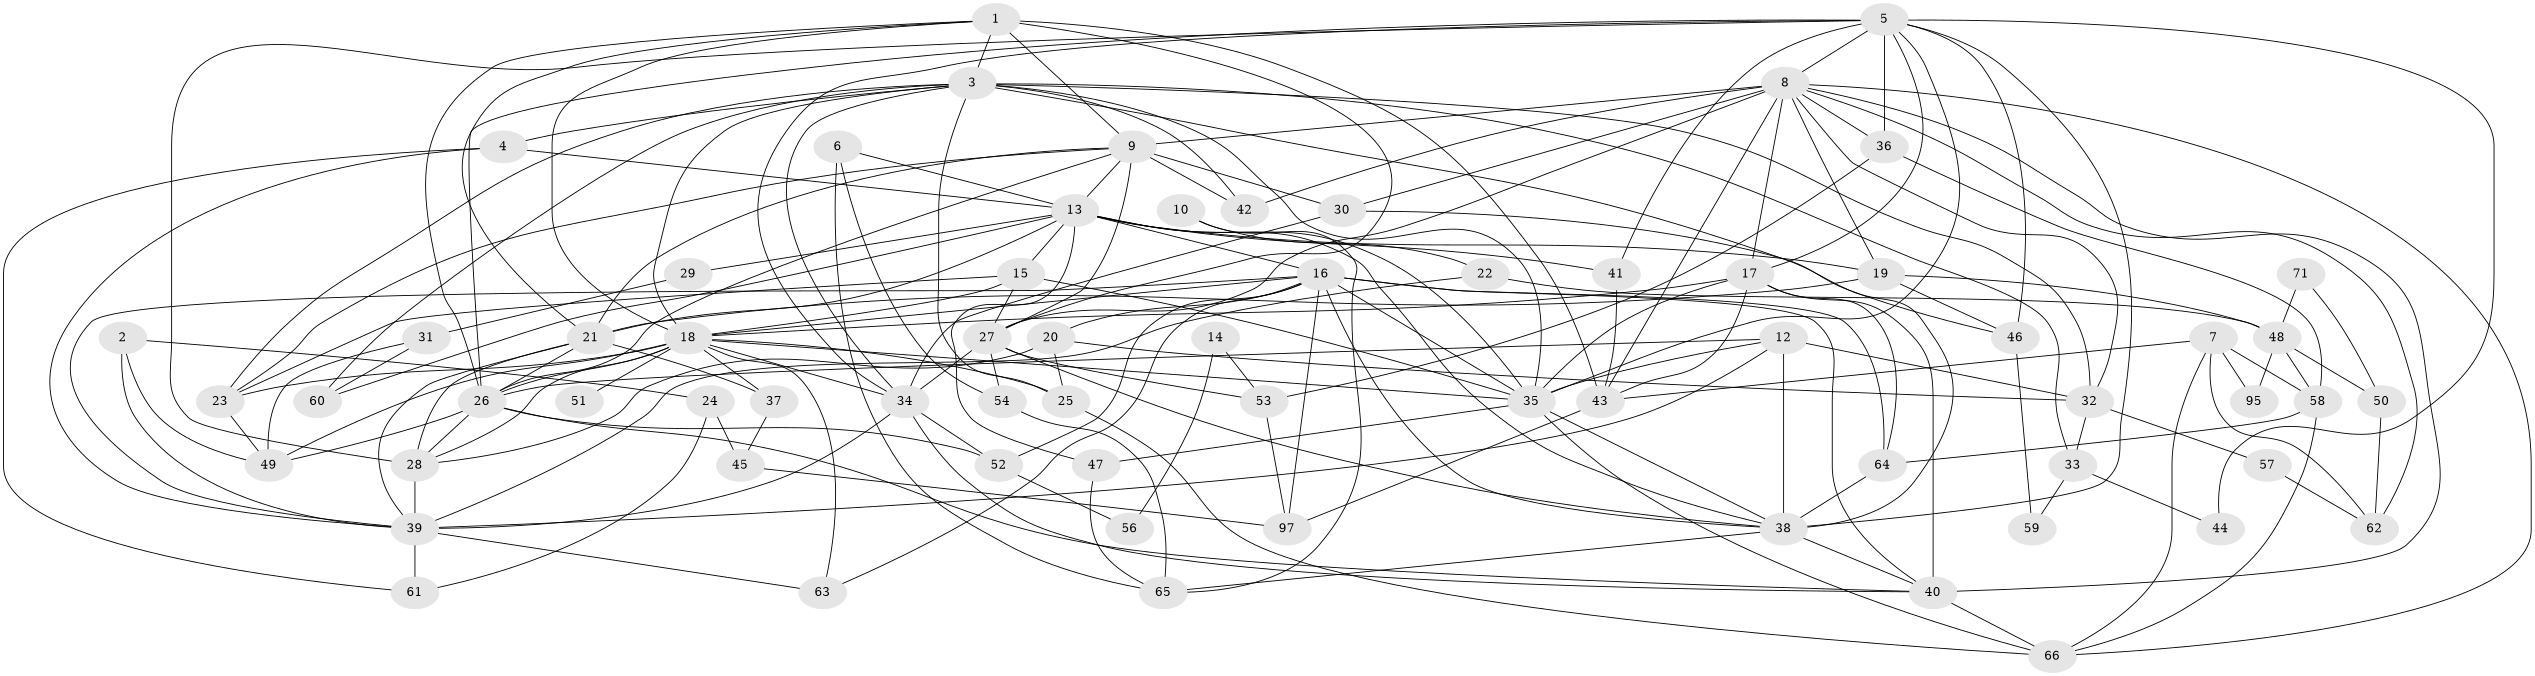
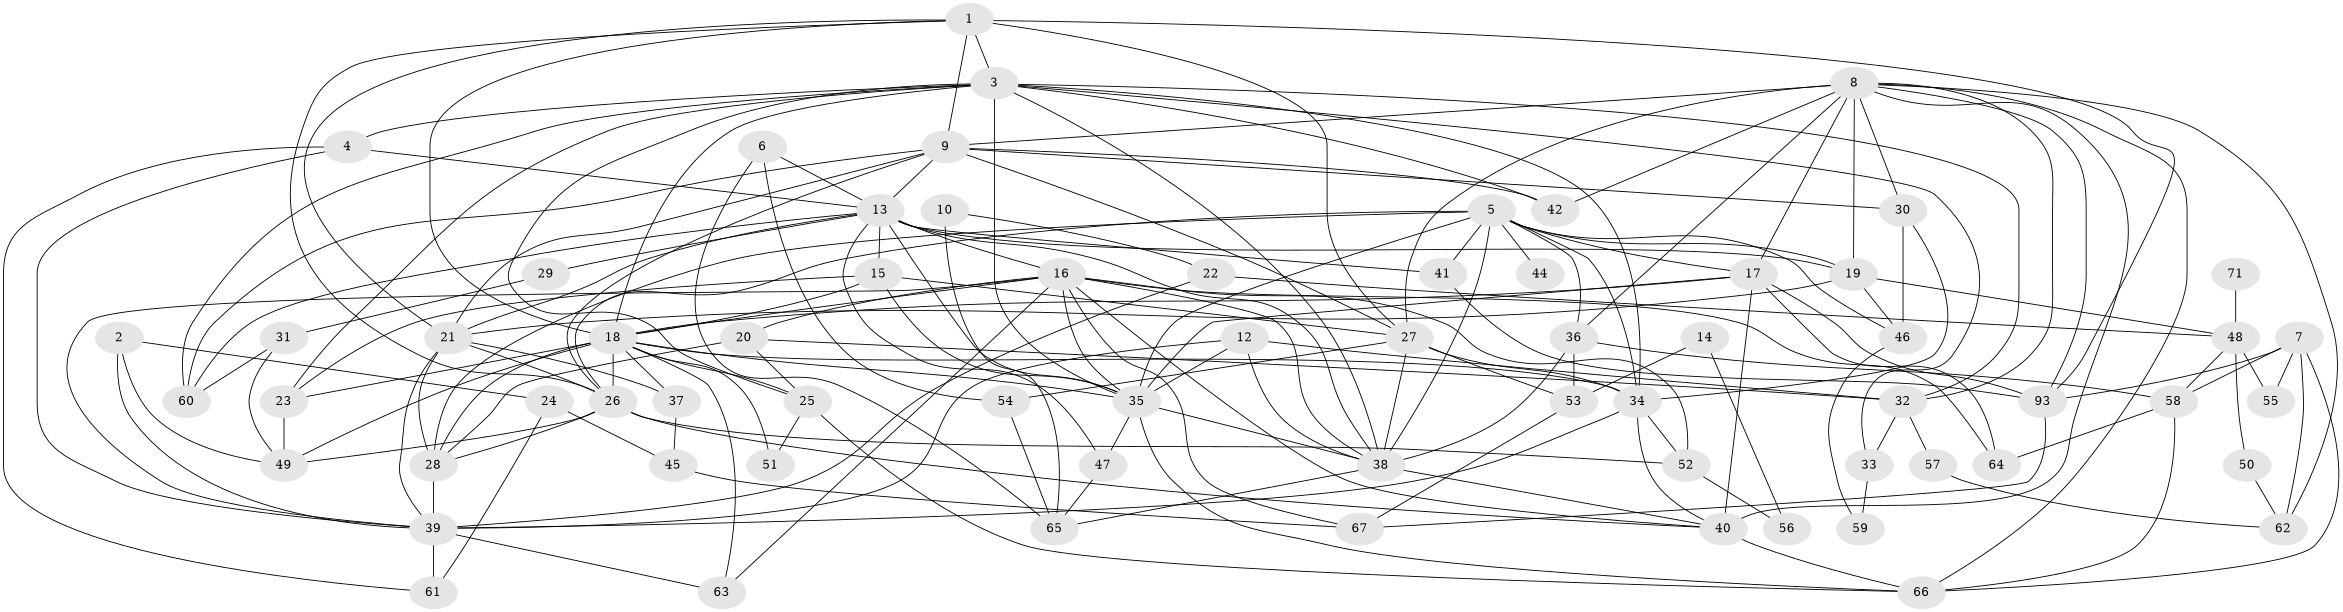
edge "5" -- "8": now "5" -- "19"
edge "9" -- "23": now "9" -- "60"
edge "71" -- "50": removed
edge "12" -- "26": removed
node "43": label "43" -> "93"
node "95": label "95" -> "55"
edge "25" -- "51": added
edge "64" -- "38": now "36" -- "38"
edge "33" -- "44": removed
node "97": label "97" -> "67"
